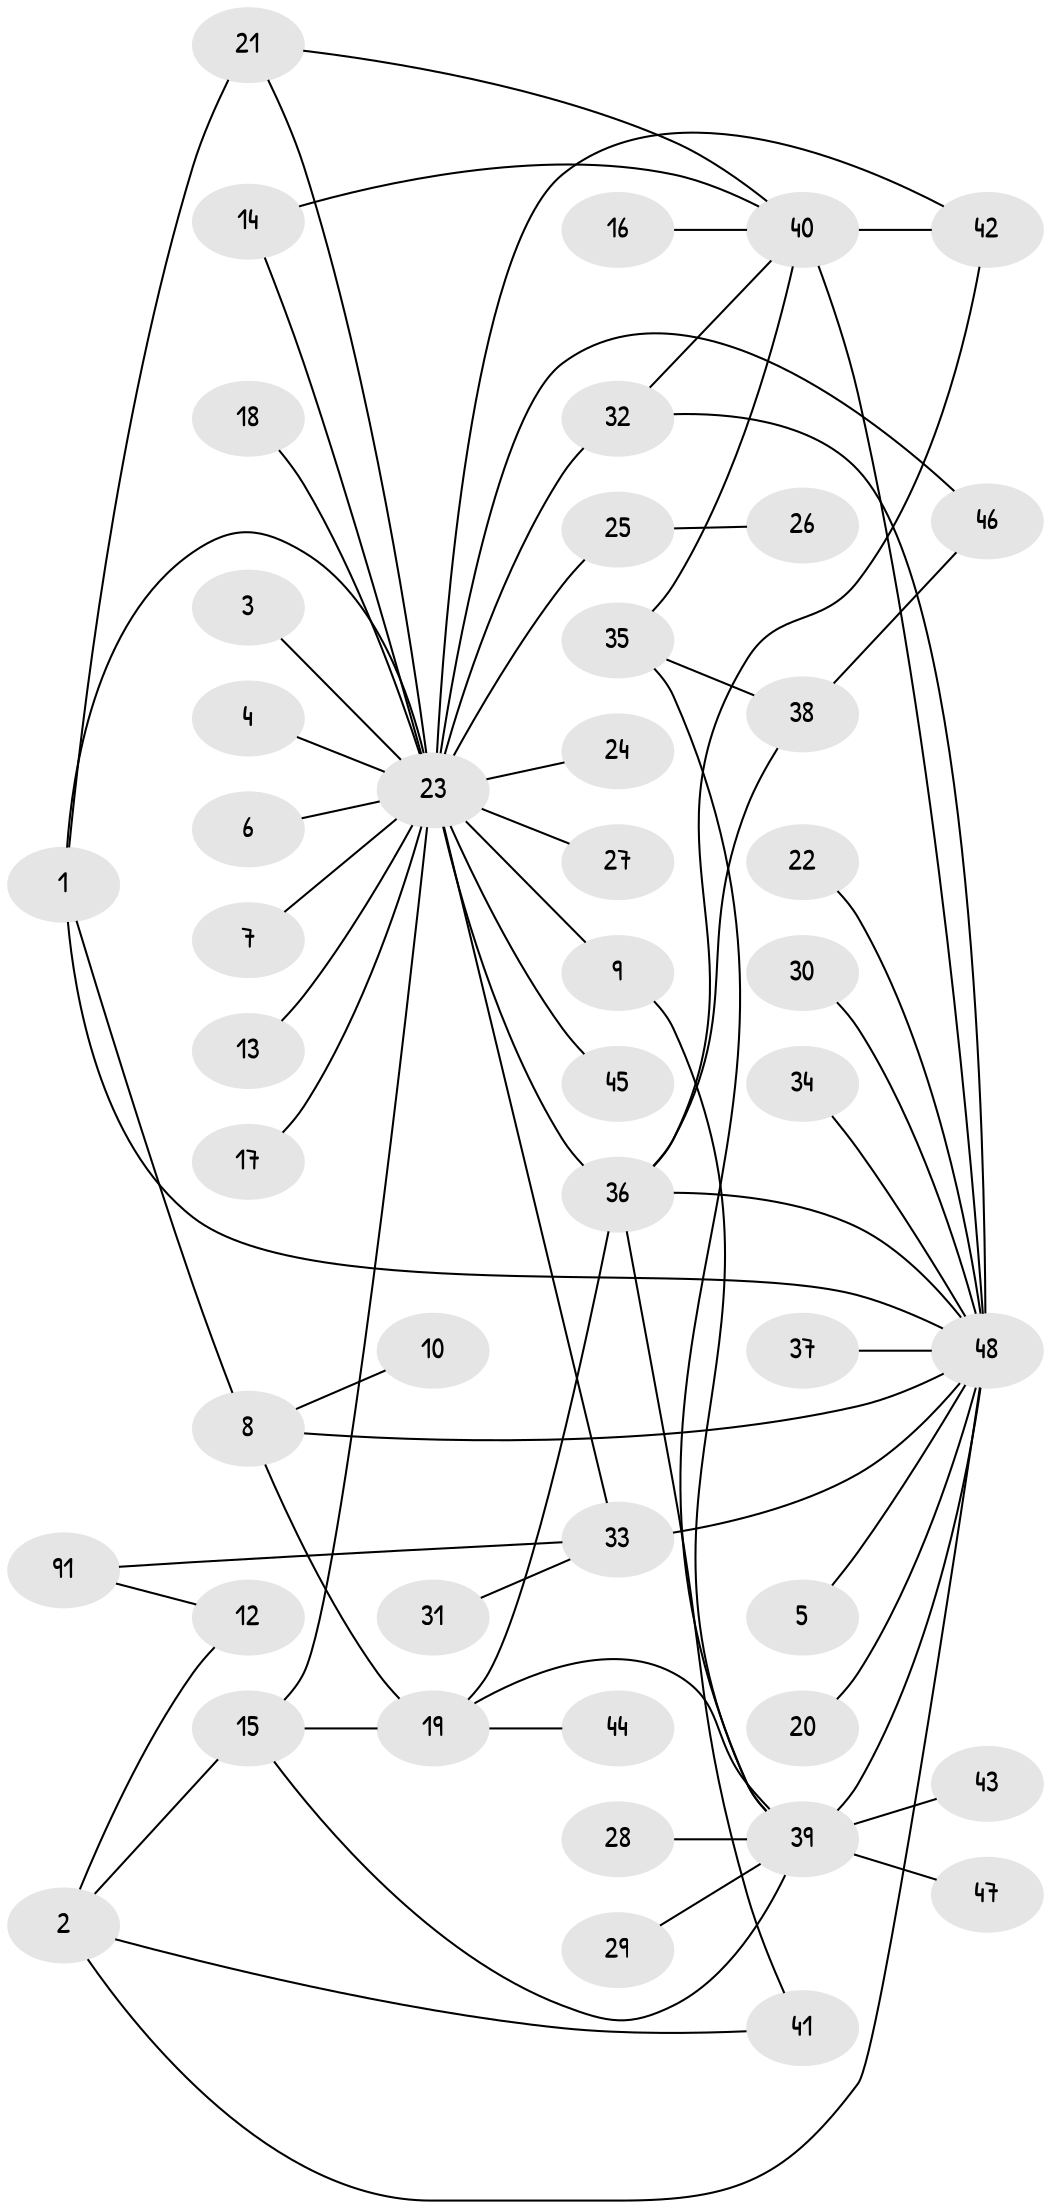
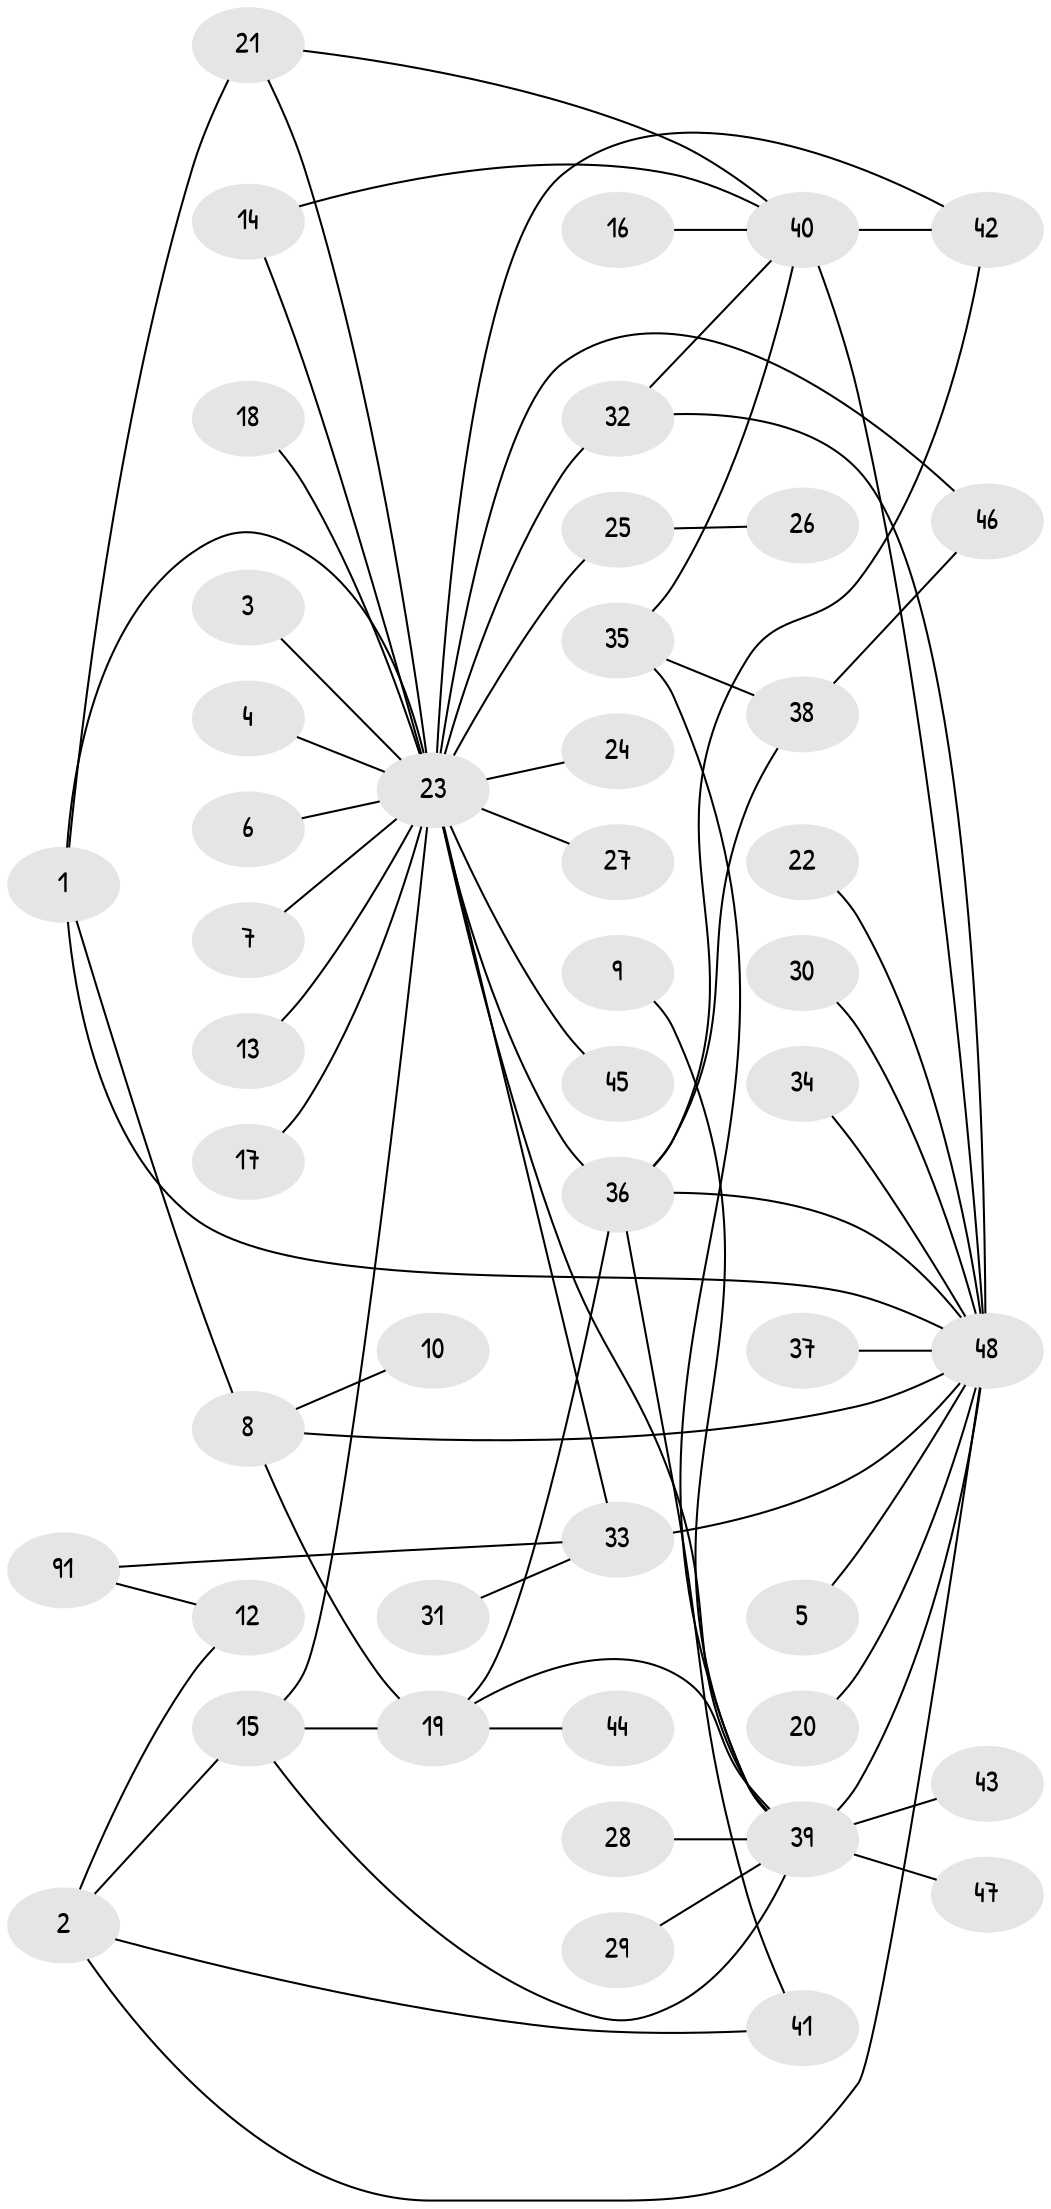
edge "23" -- "9": now "23" -- "39"
